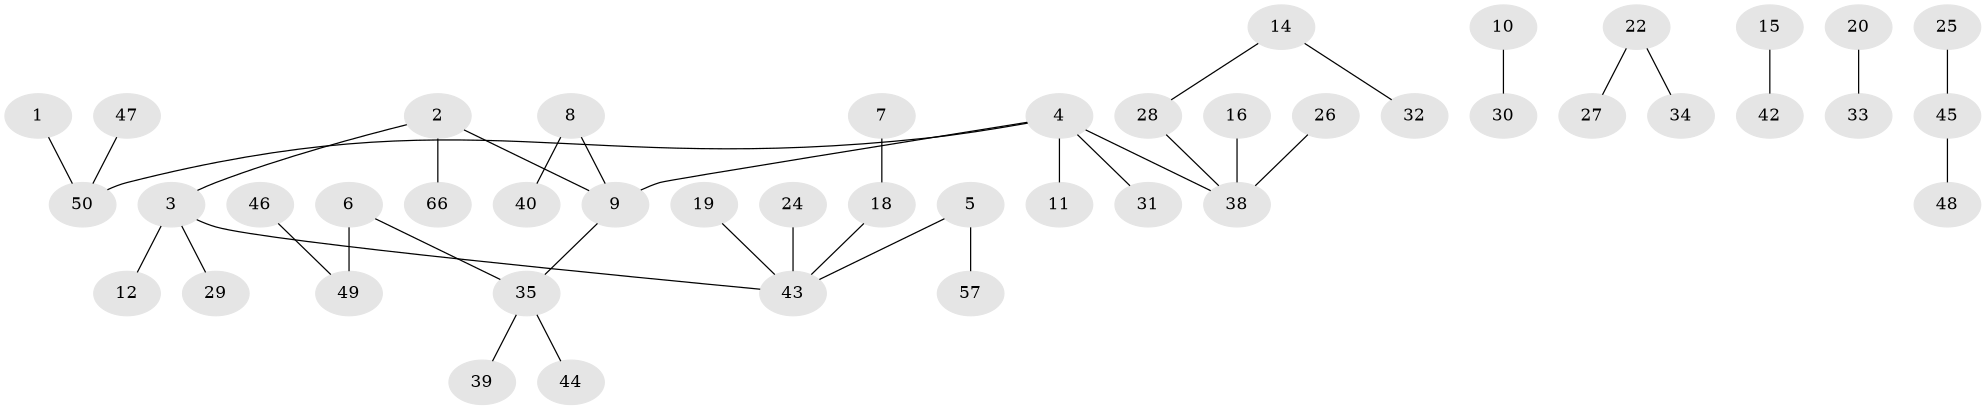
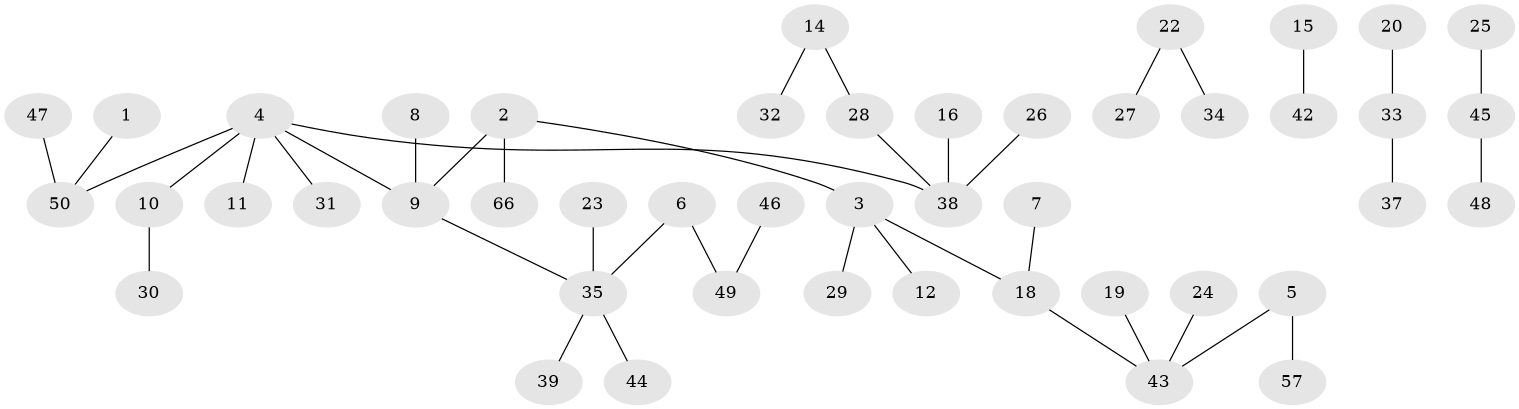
edge "4" -- "10": added
node "40": removed
node "23": added
node "37": added
edge "3" -- "43": now "3" -- "18"
